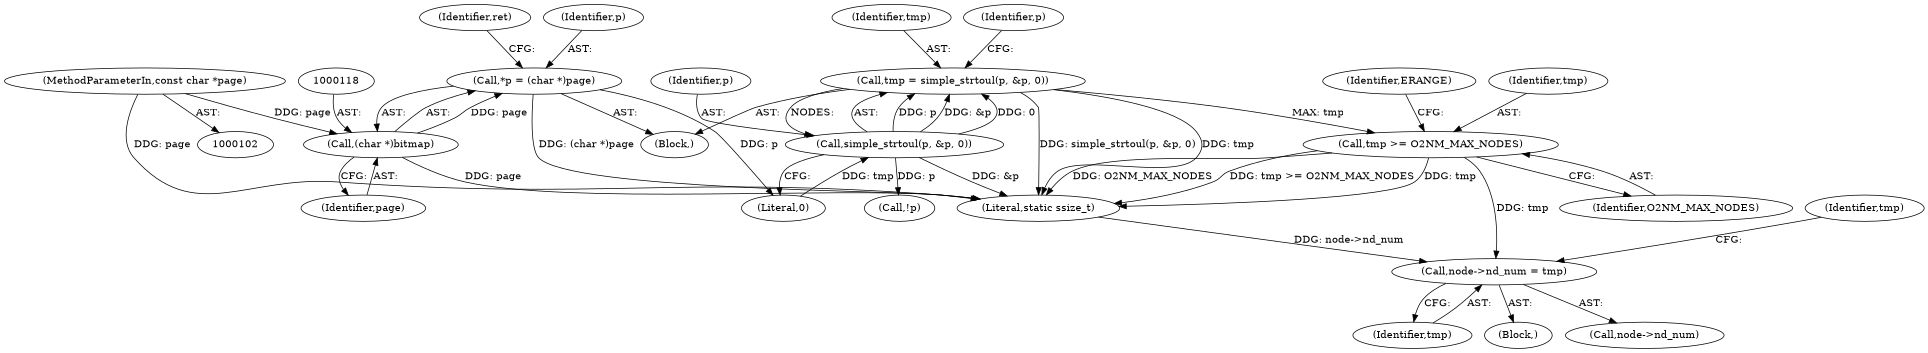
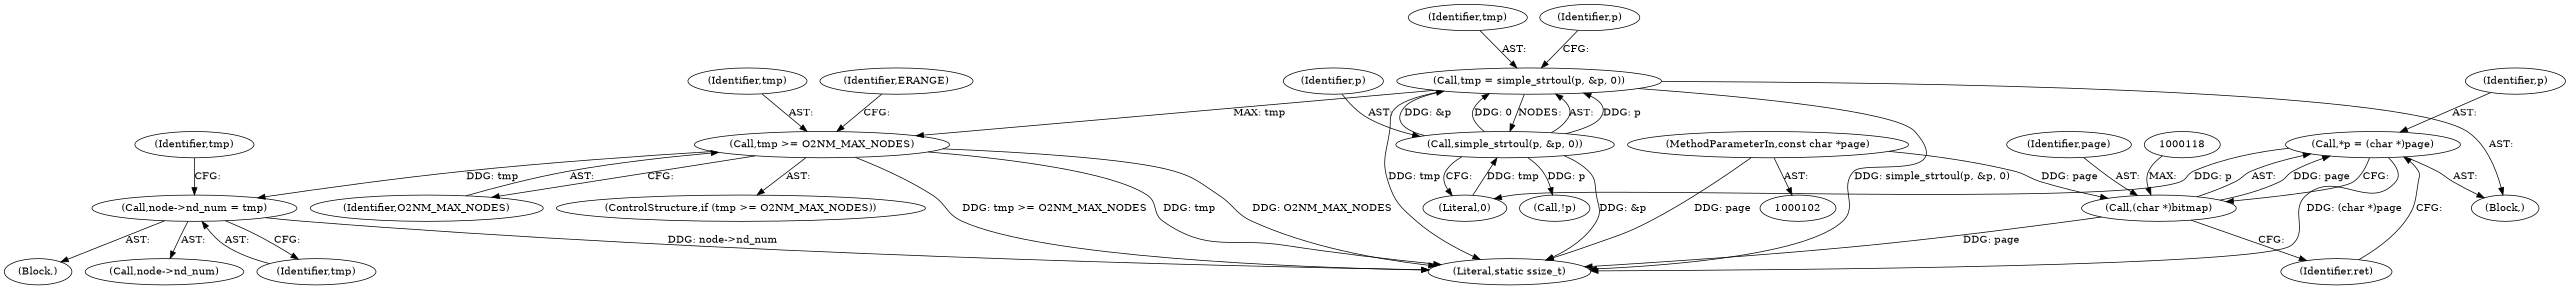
edge "1000118" -> "(Call,(char *)bitmap)": label "AST: " -> "MAX: "
edge "(Call,*p = (char *)page)" -> "(Call,(char *)bitmap)": label "AST: " -> "CFG: "
edge "(Call,(char *)bitmap)" -> "(Identifier,page)": now "(Call,(char *)bitmap)" -> "(Identifier,ret)"
node "(ControlStructure,if (tmp >= O2NM_MAX_NODES))": added
edge "(Literal,static ssize_t)" -> "(Call,node->nd_num = tmp)": reversed
